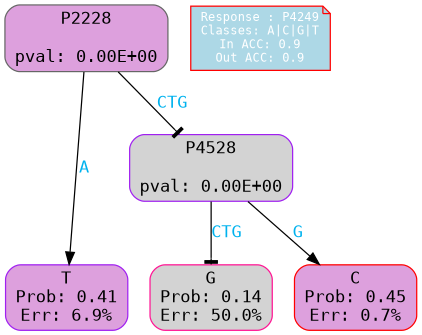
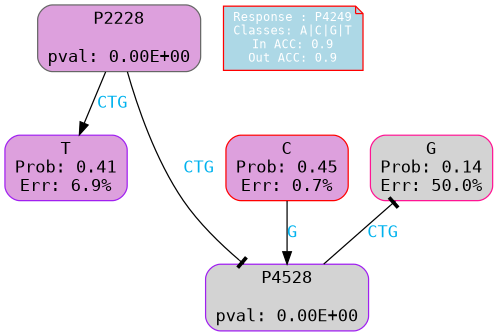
edge "P2228 pval: 0.00E+00" -> "T Prob: 0.41 Err: 6.9%": label "A" -> "CTG"
edge "P4528 pval: 0.00E+00" -> "C Prob: 0.45 Err: 0.7%": reversed
